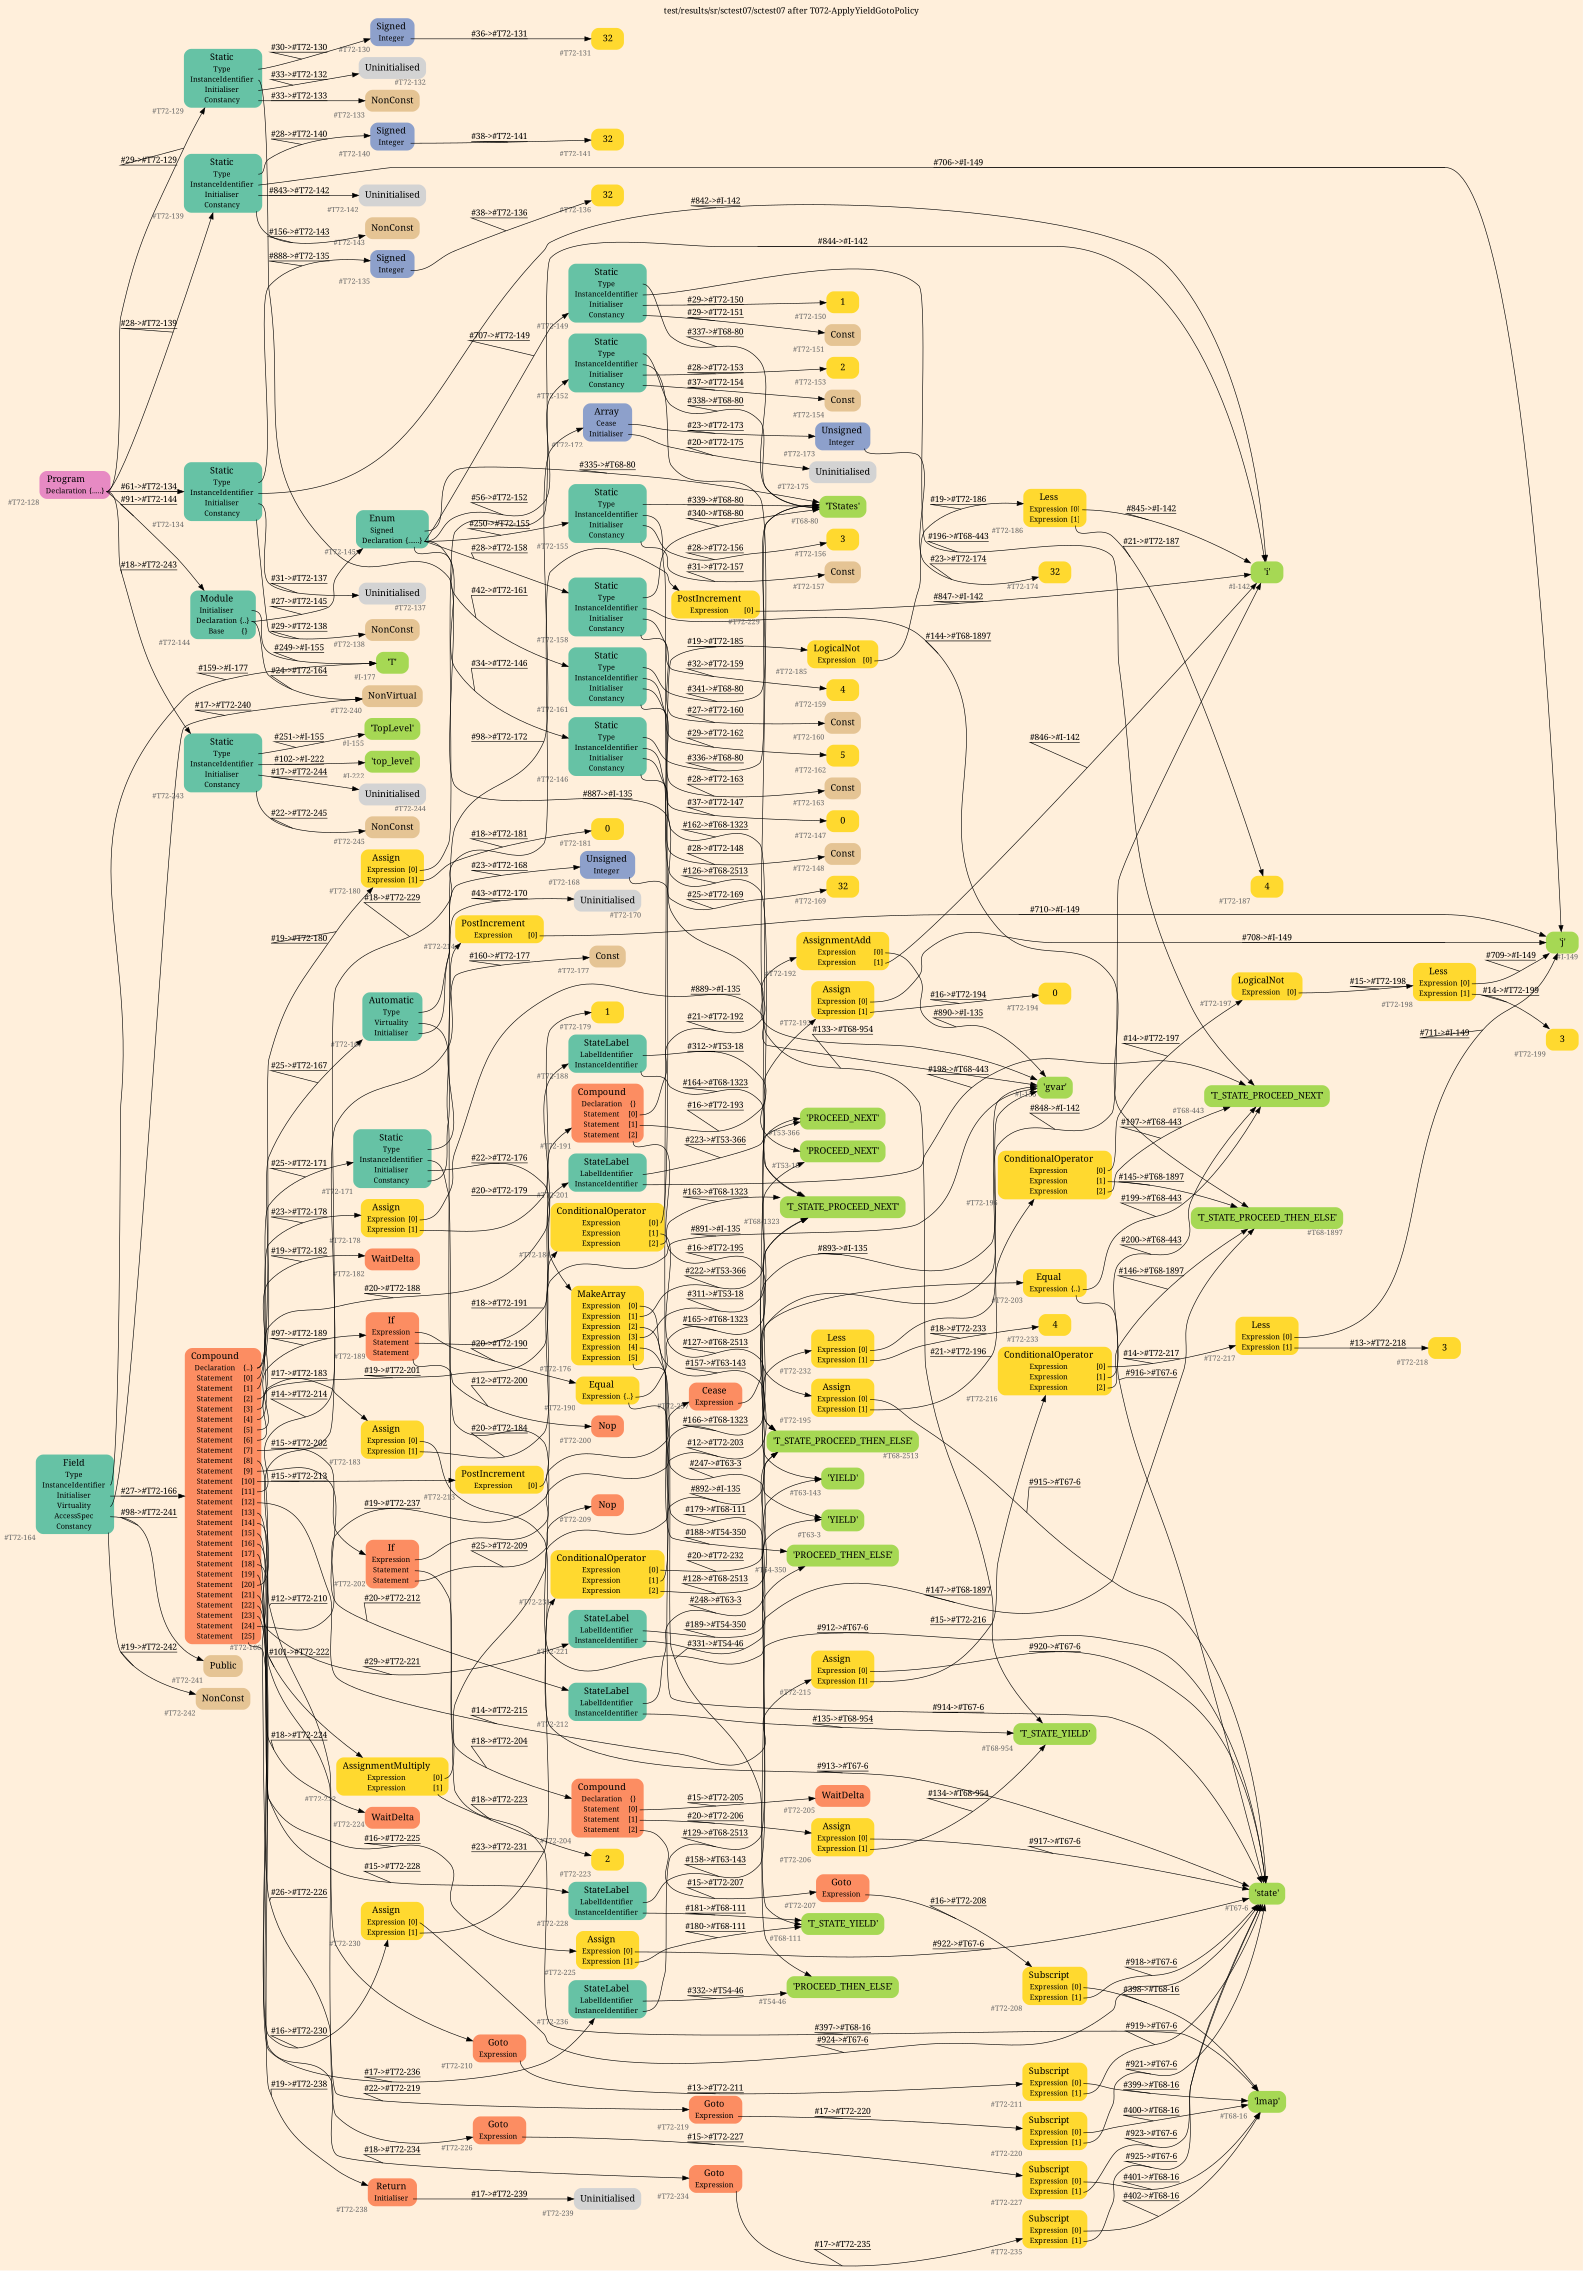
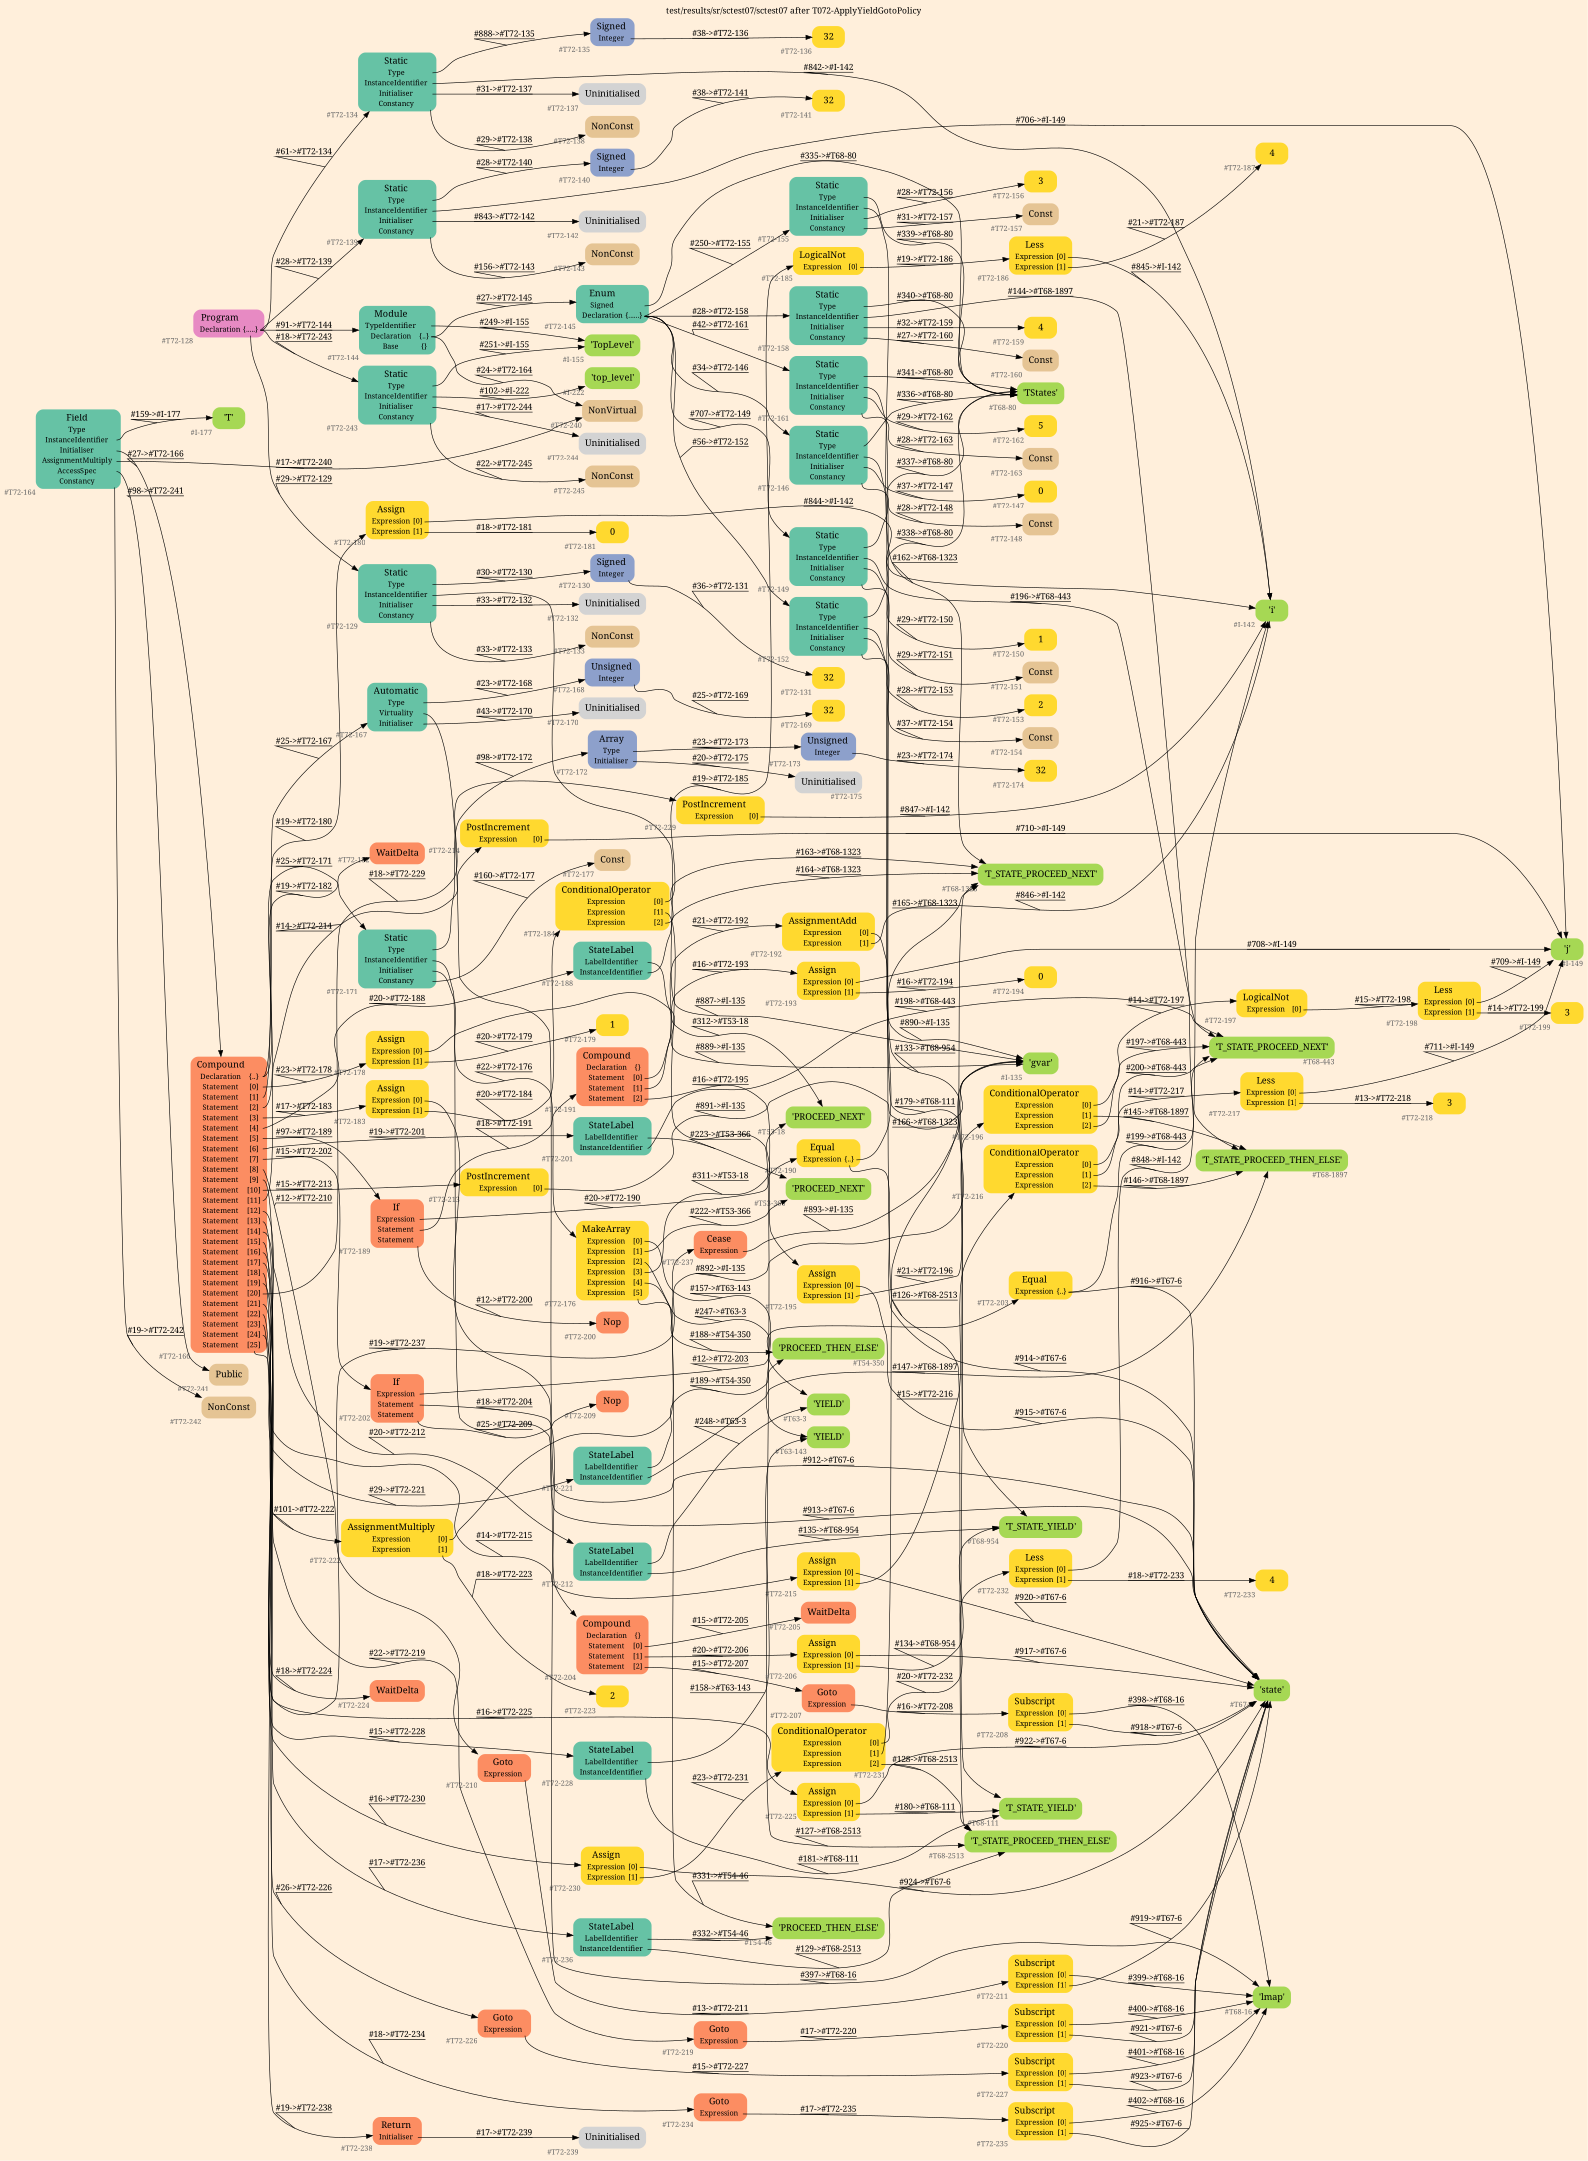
node "Array": text "Cease" -> "Type"
node "Module": text "Initialiser" -> "TypeIdentifier"
edge "Module" -> "'T'": now "Module" -> "'TopLevel'"
node "Field": text "Virtuality" -> "AssignmentMultiply"
